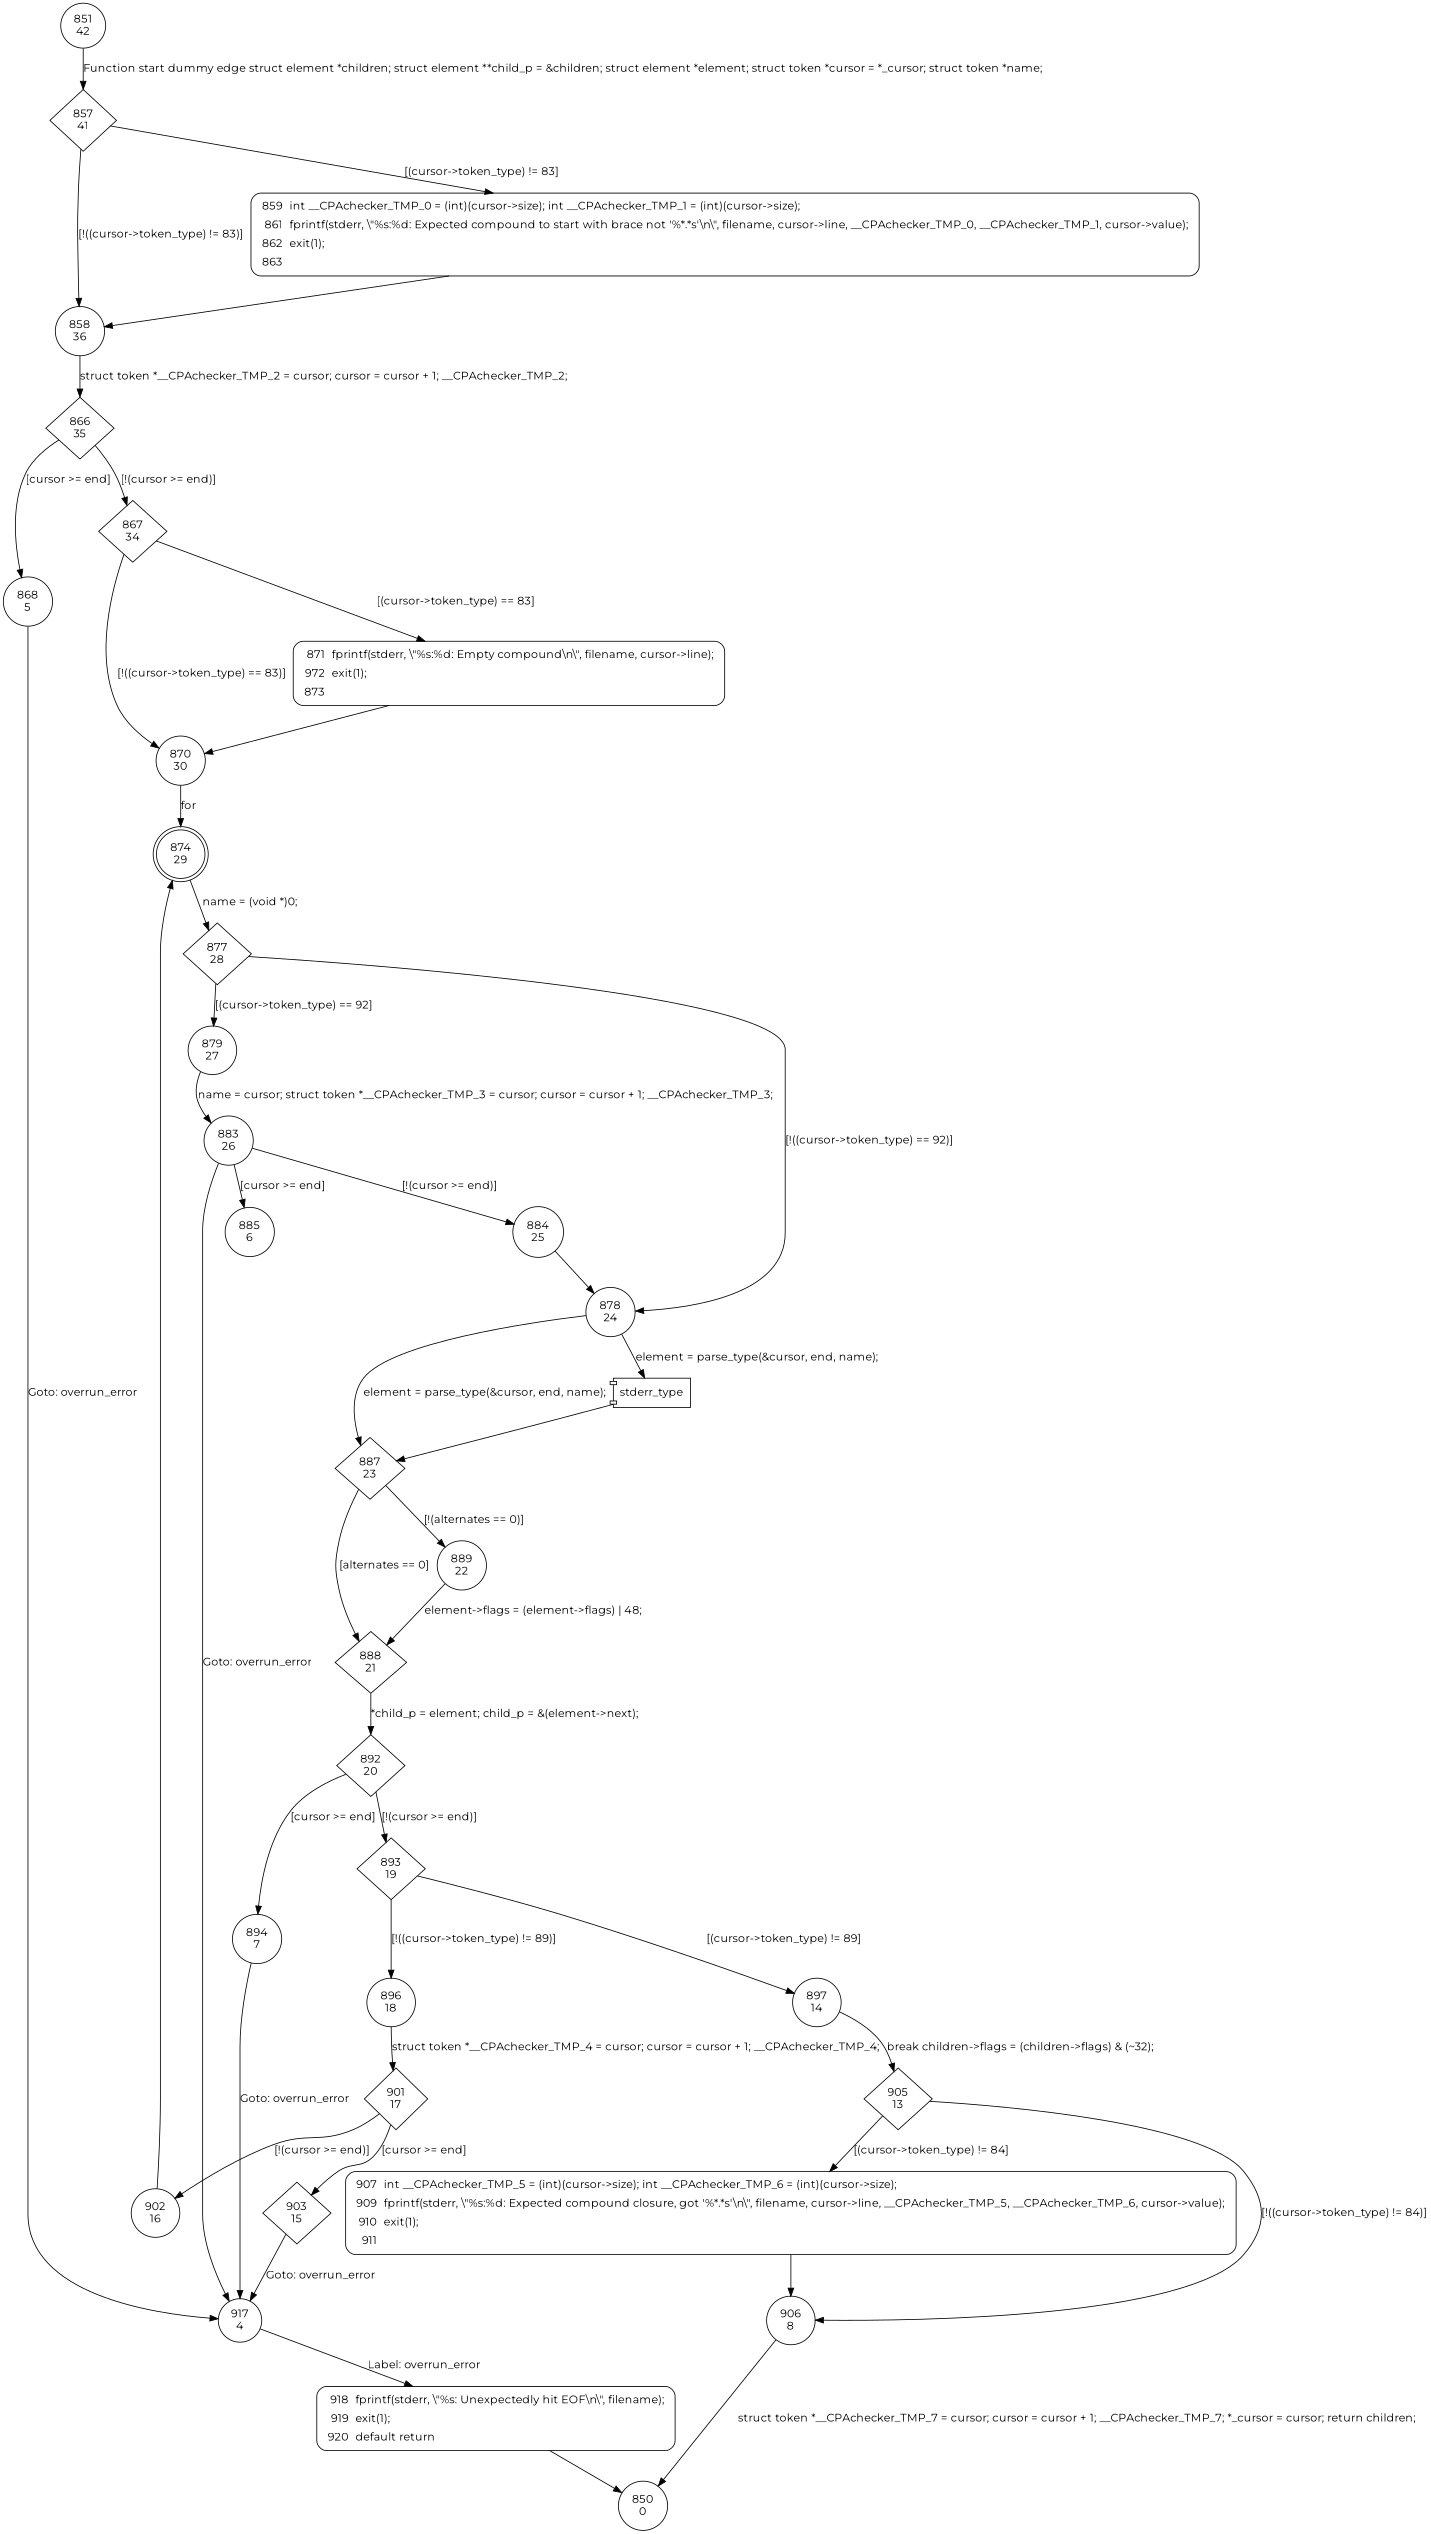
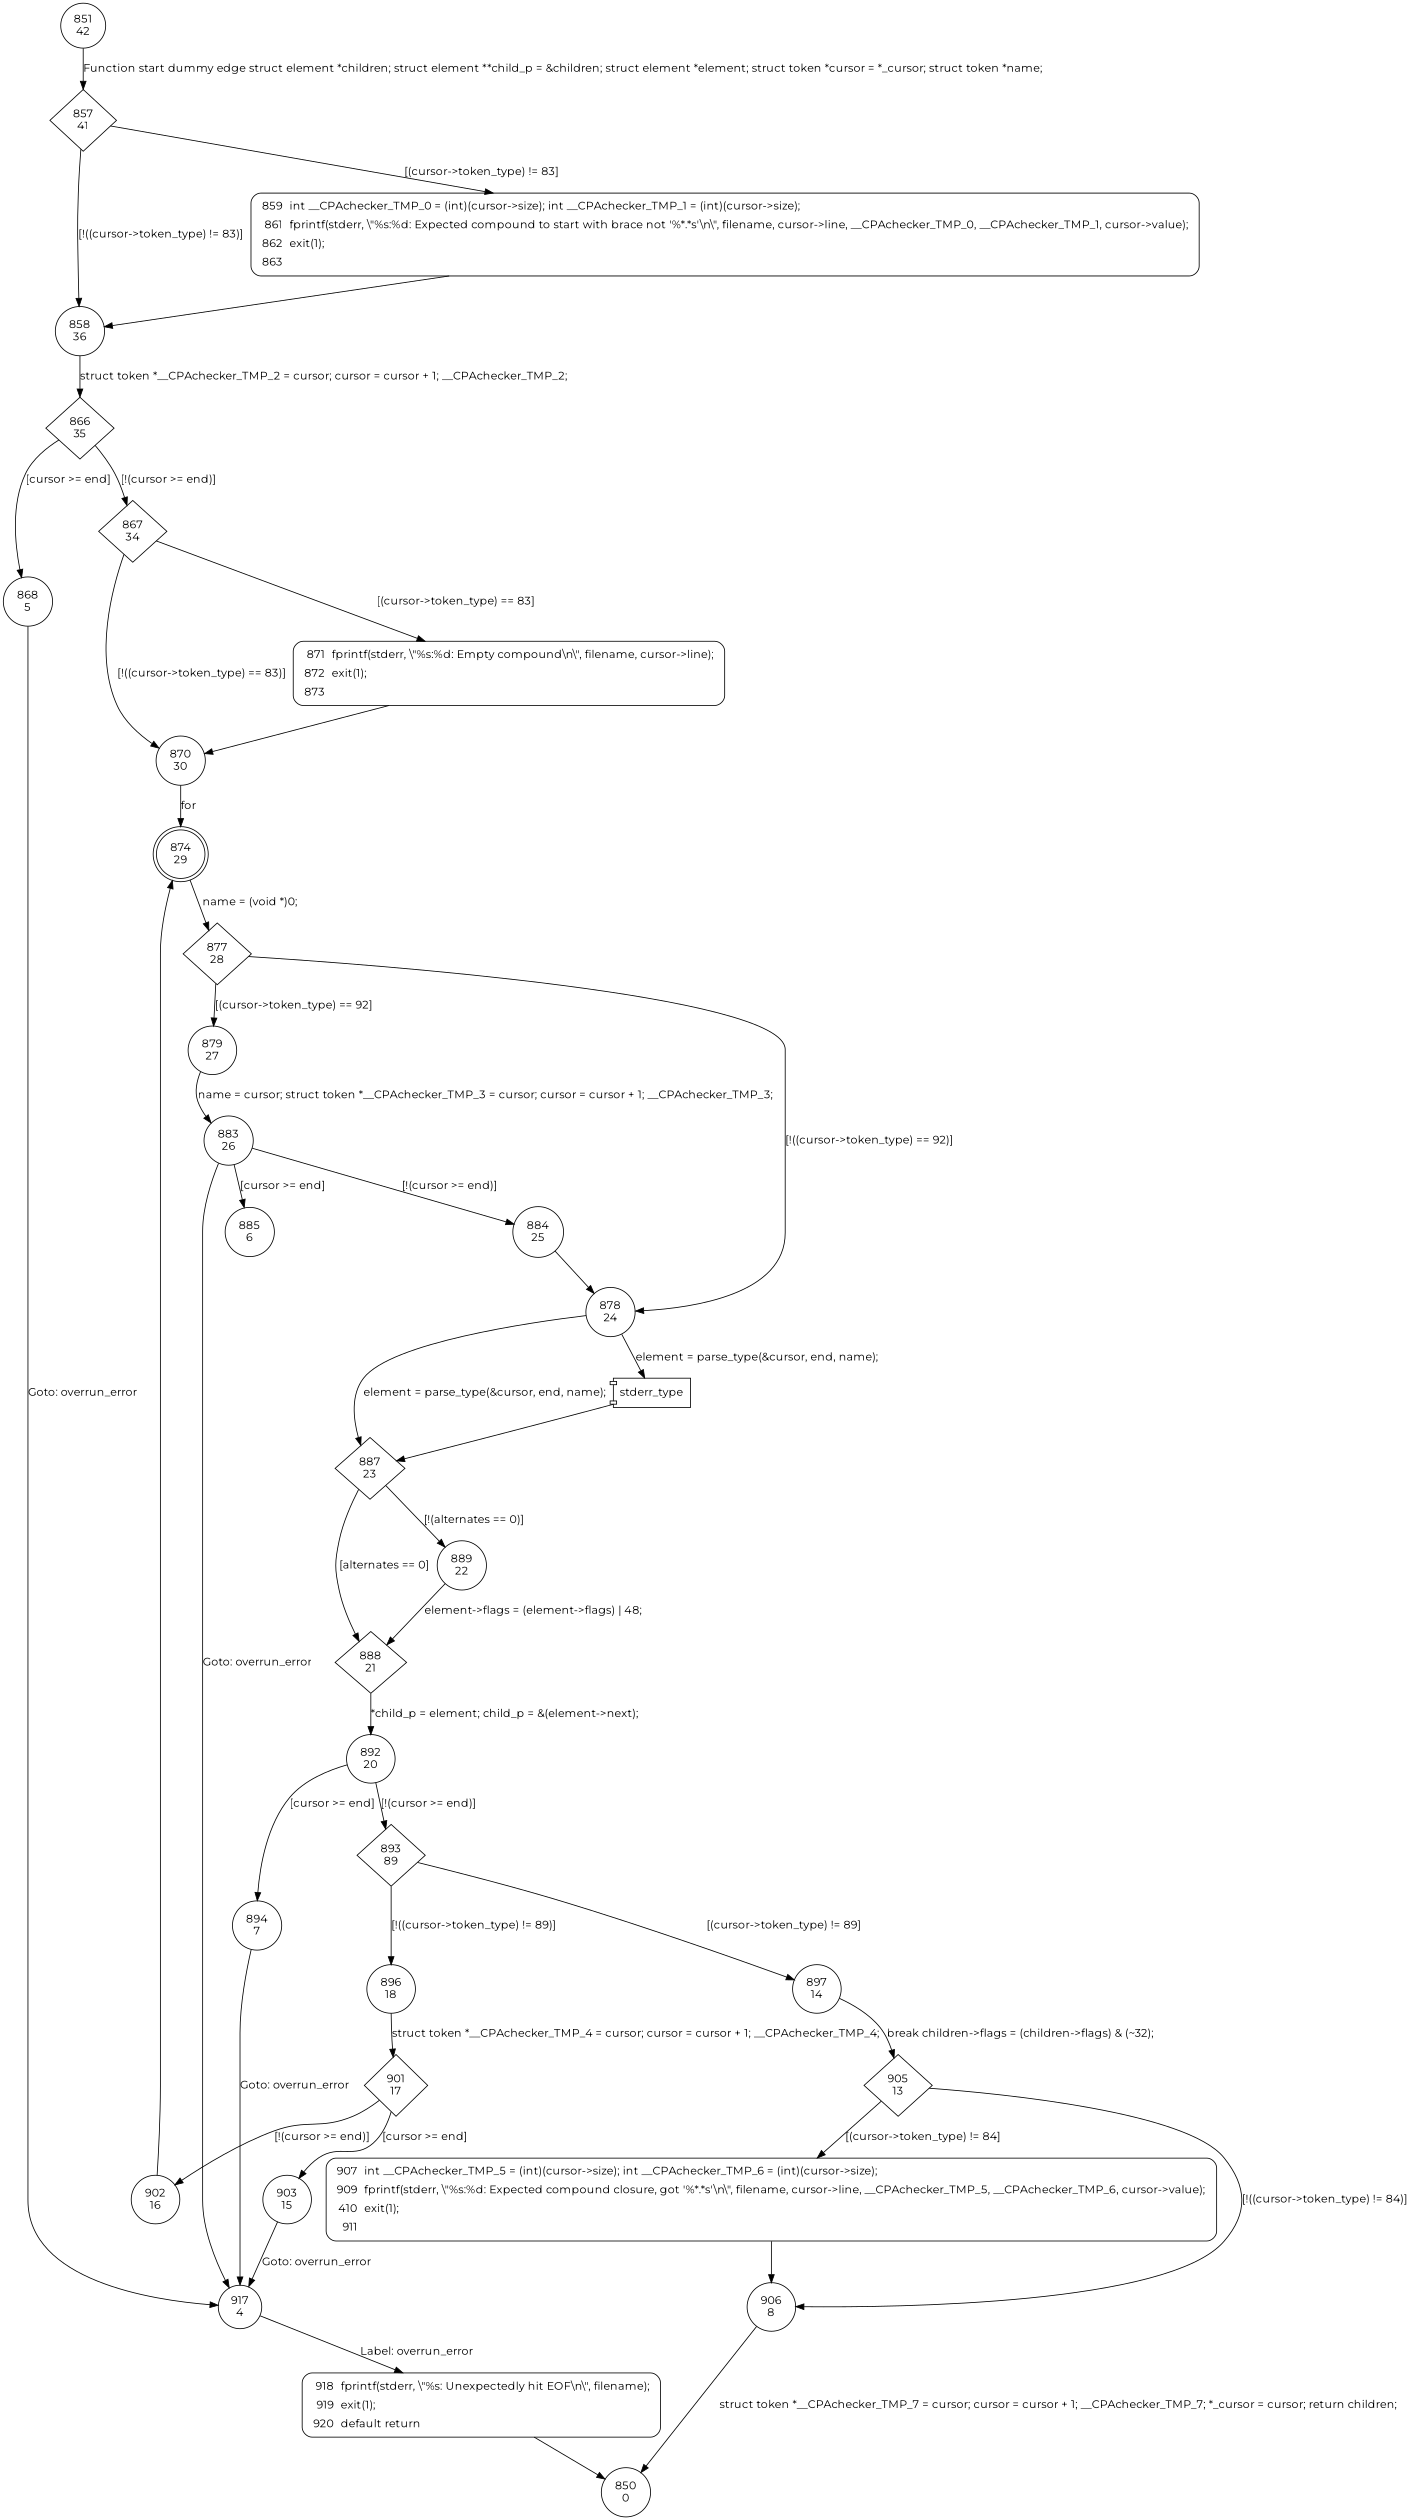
node "871": text "972" -> "872"
node "892 20": shape diamond -> circle
node "893 19": label "893 19" -> "893 89"
node "903 15": shape diamond -> circle
node "907": text "910" -> "410"
